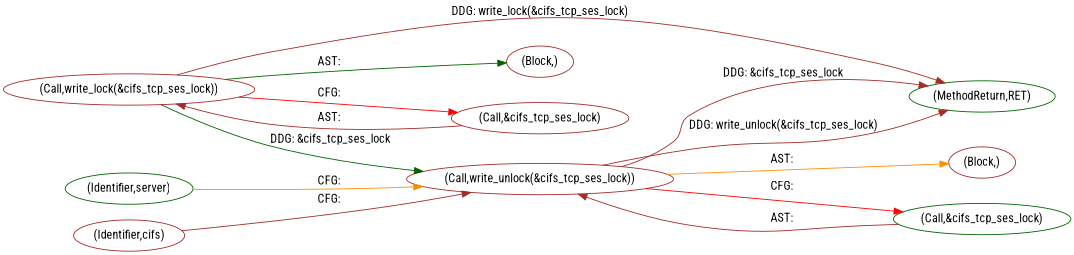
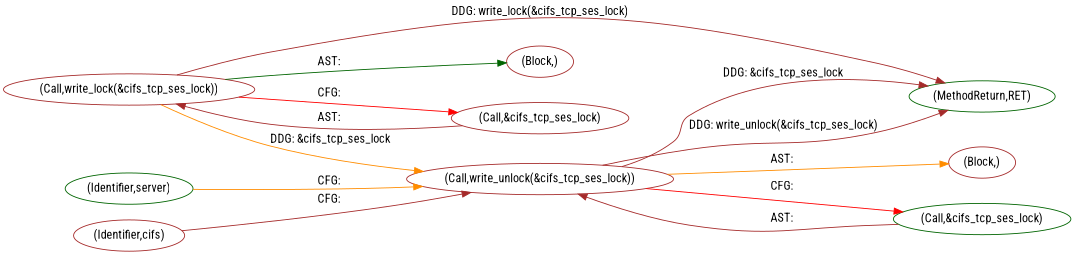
edge "(Call,write_lock(&cifs_tcp_ses_lock))" -> "(Call,write_unlock(&cifs_tcp_ses_lock))": color darkgreen -> darkorange
